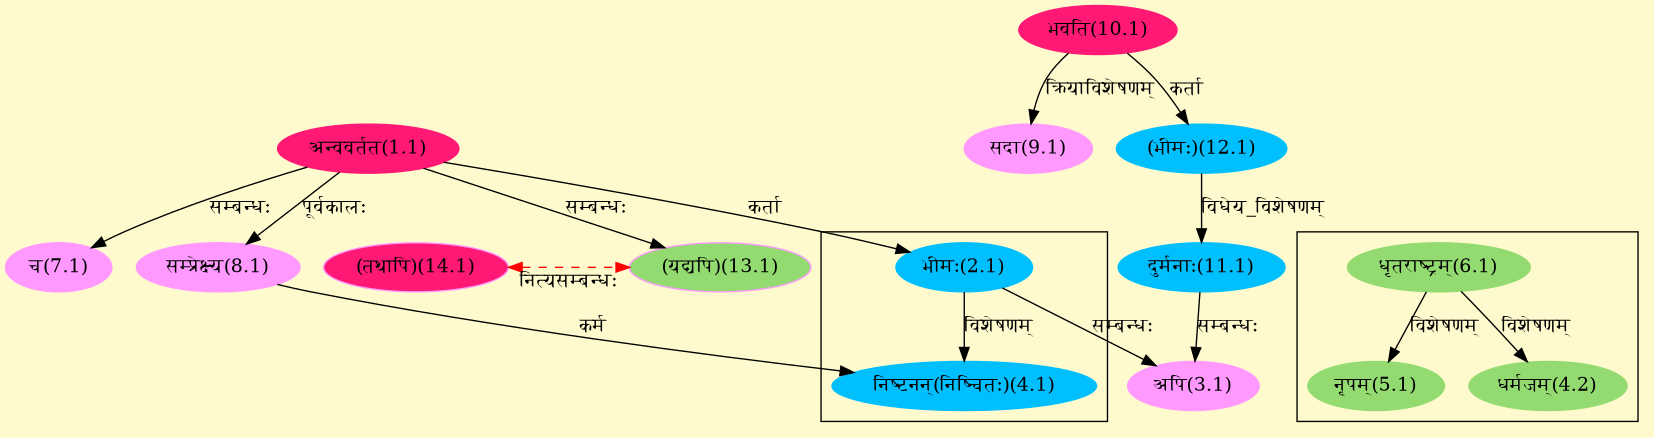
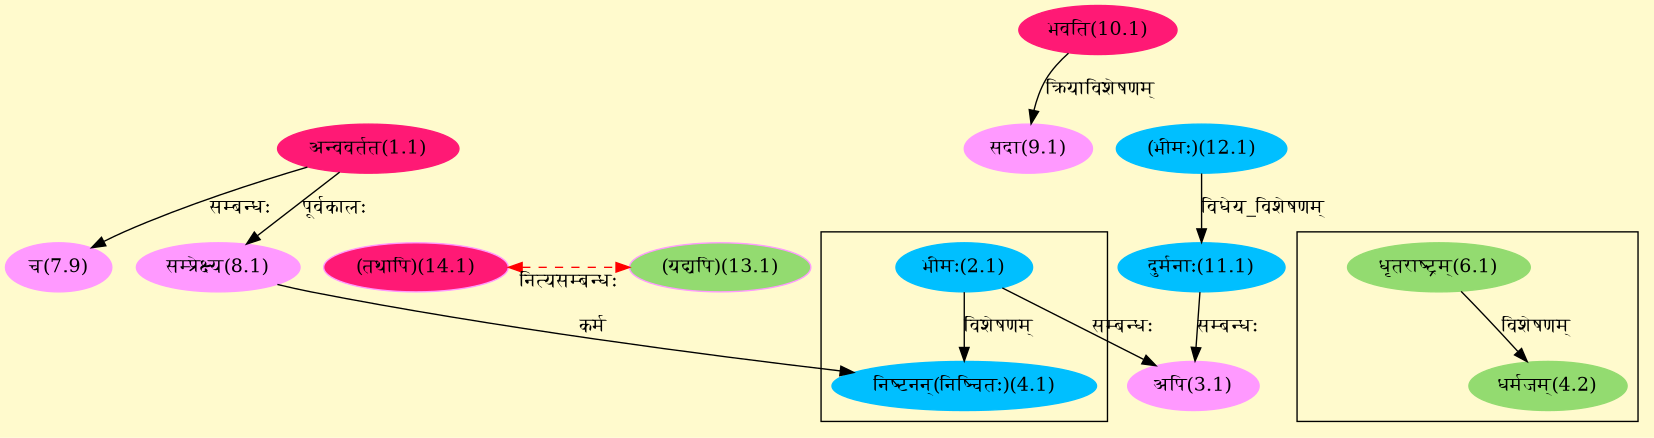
edge "भवति(10.1)" -> "(भीमः)(12.1)": removed, label "कर्ता"
edge "अन्ववर्तत(1.1)" -> "भीमः(2.1)": removed, label "कर्ता"
edge "अन्ववर्तत(1.1)" -> "(यद्यपि)(13.1)": removed, label "सम्बन्धः"
node "च(7.1)": label "च(7.1)" -> "च(7.9)"
node "नृपम्(5.1)": removed
